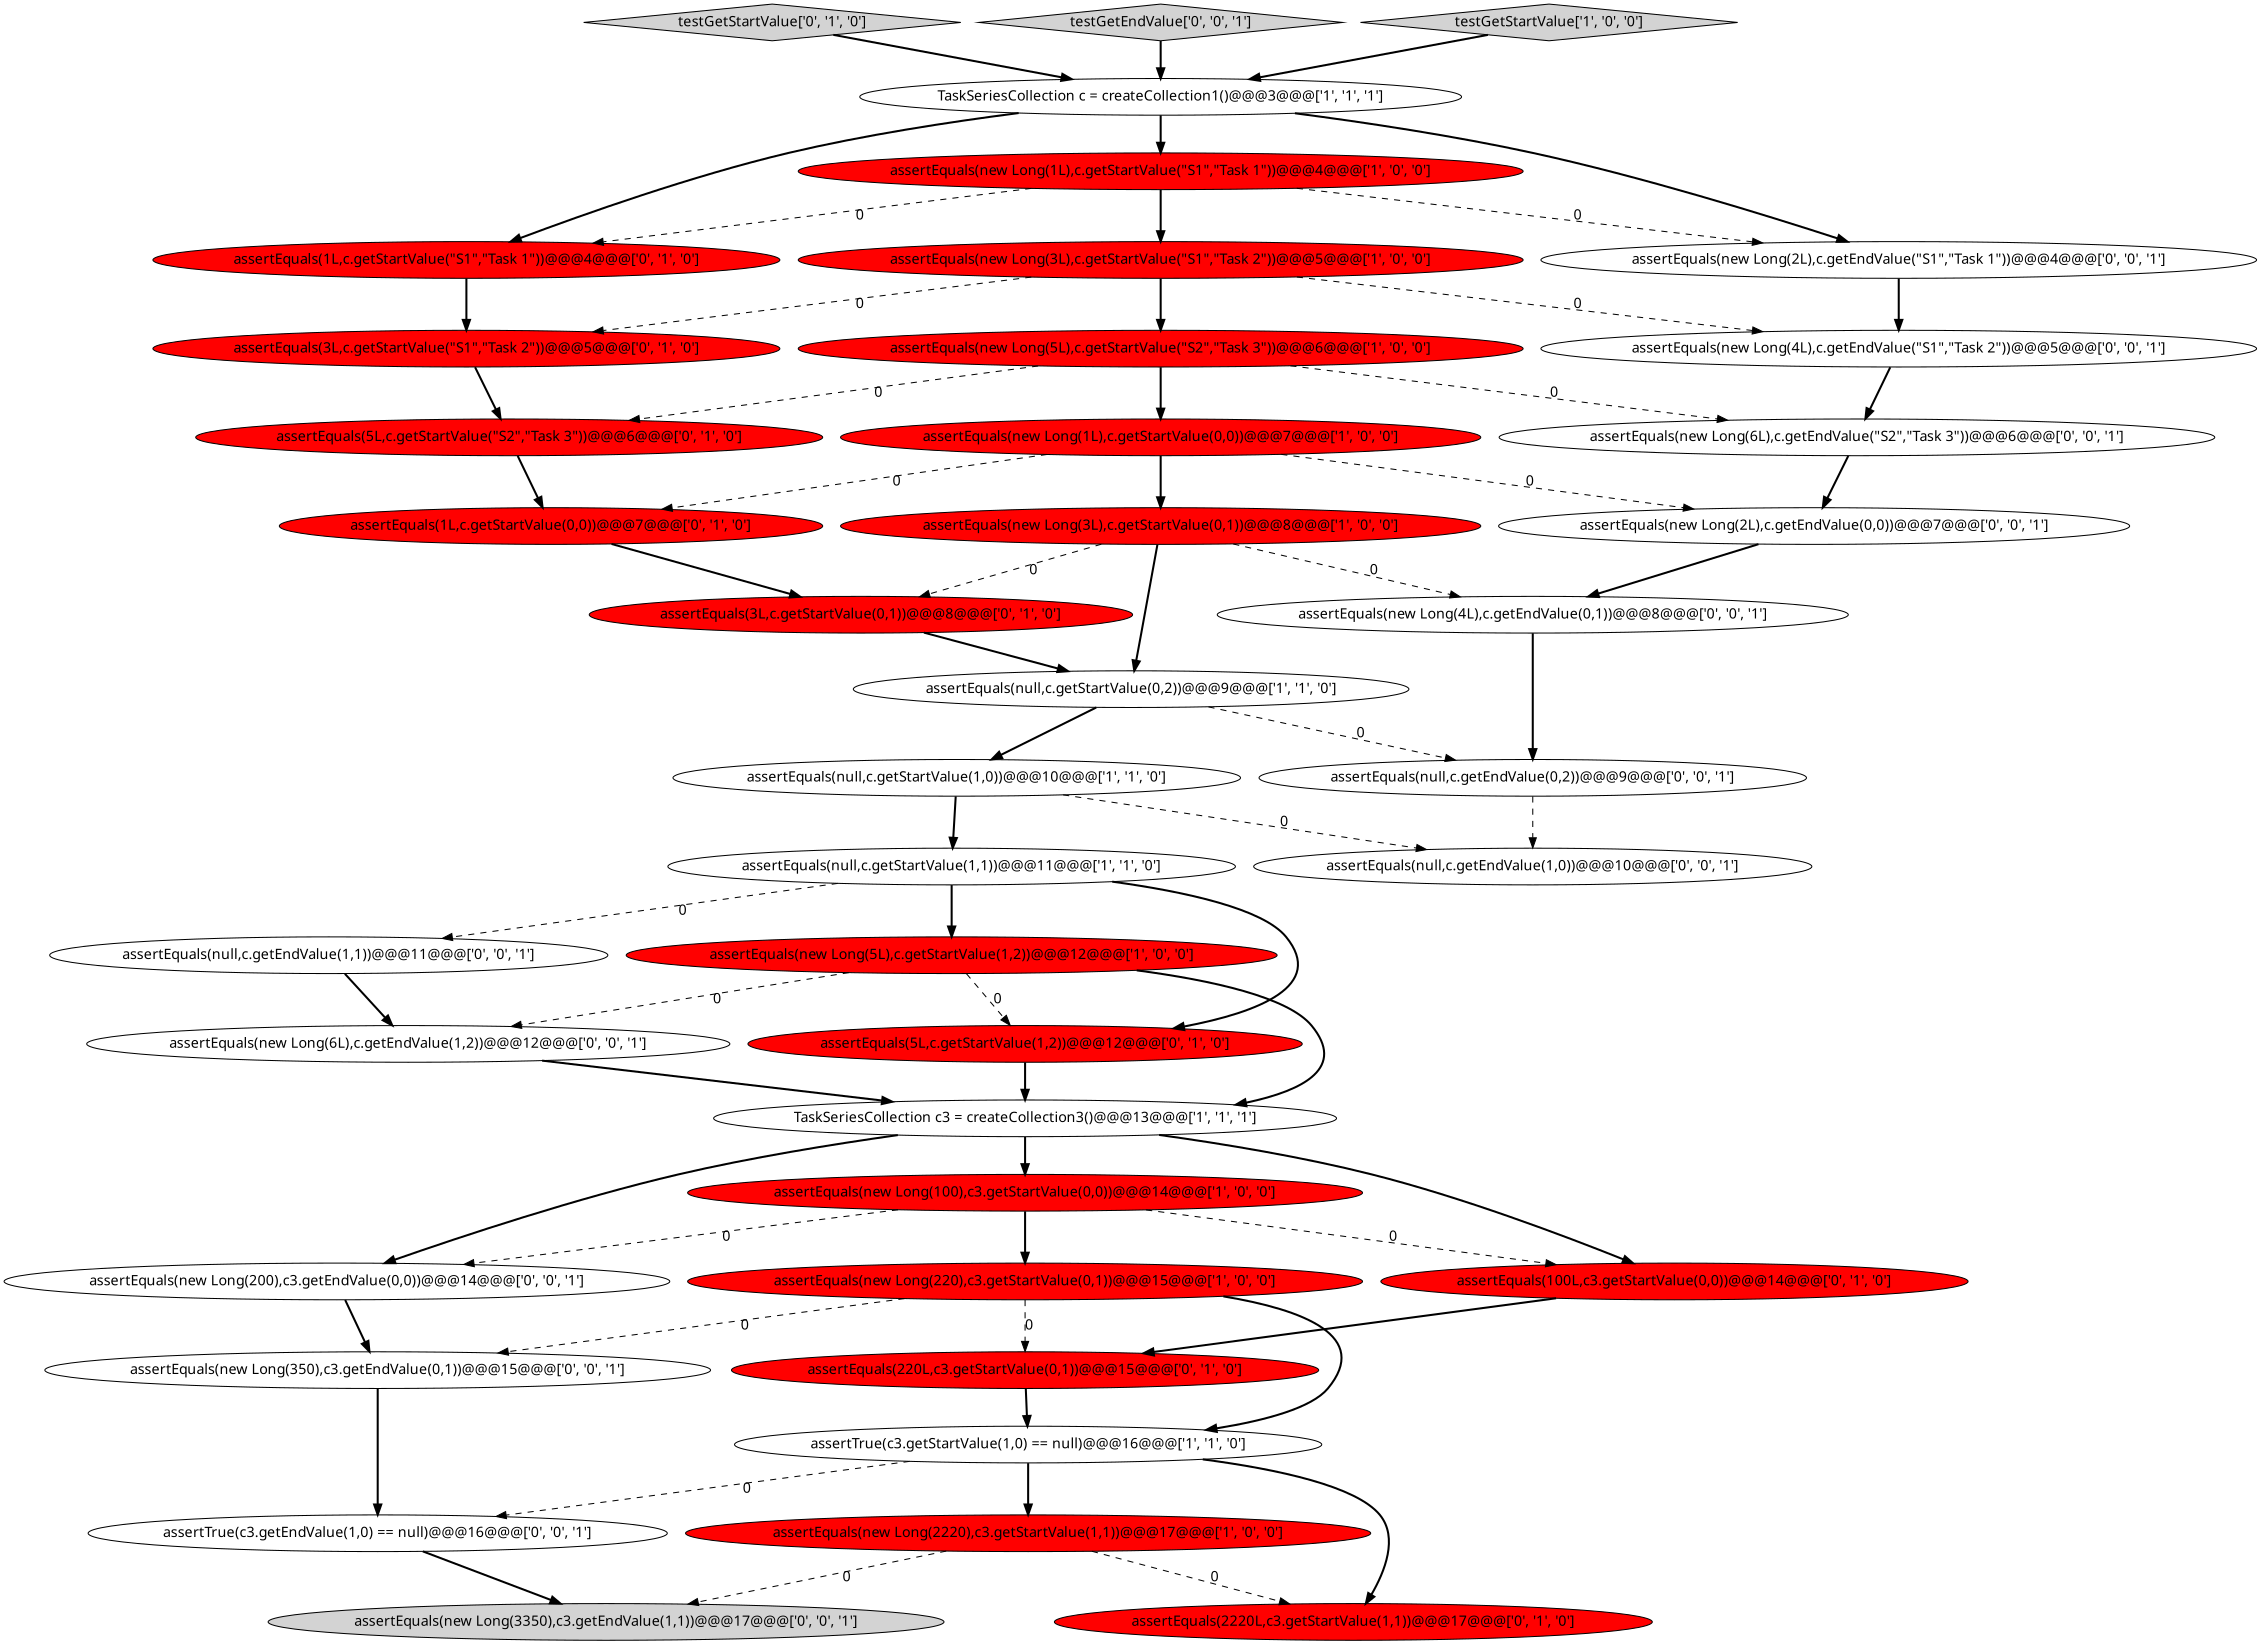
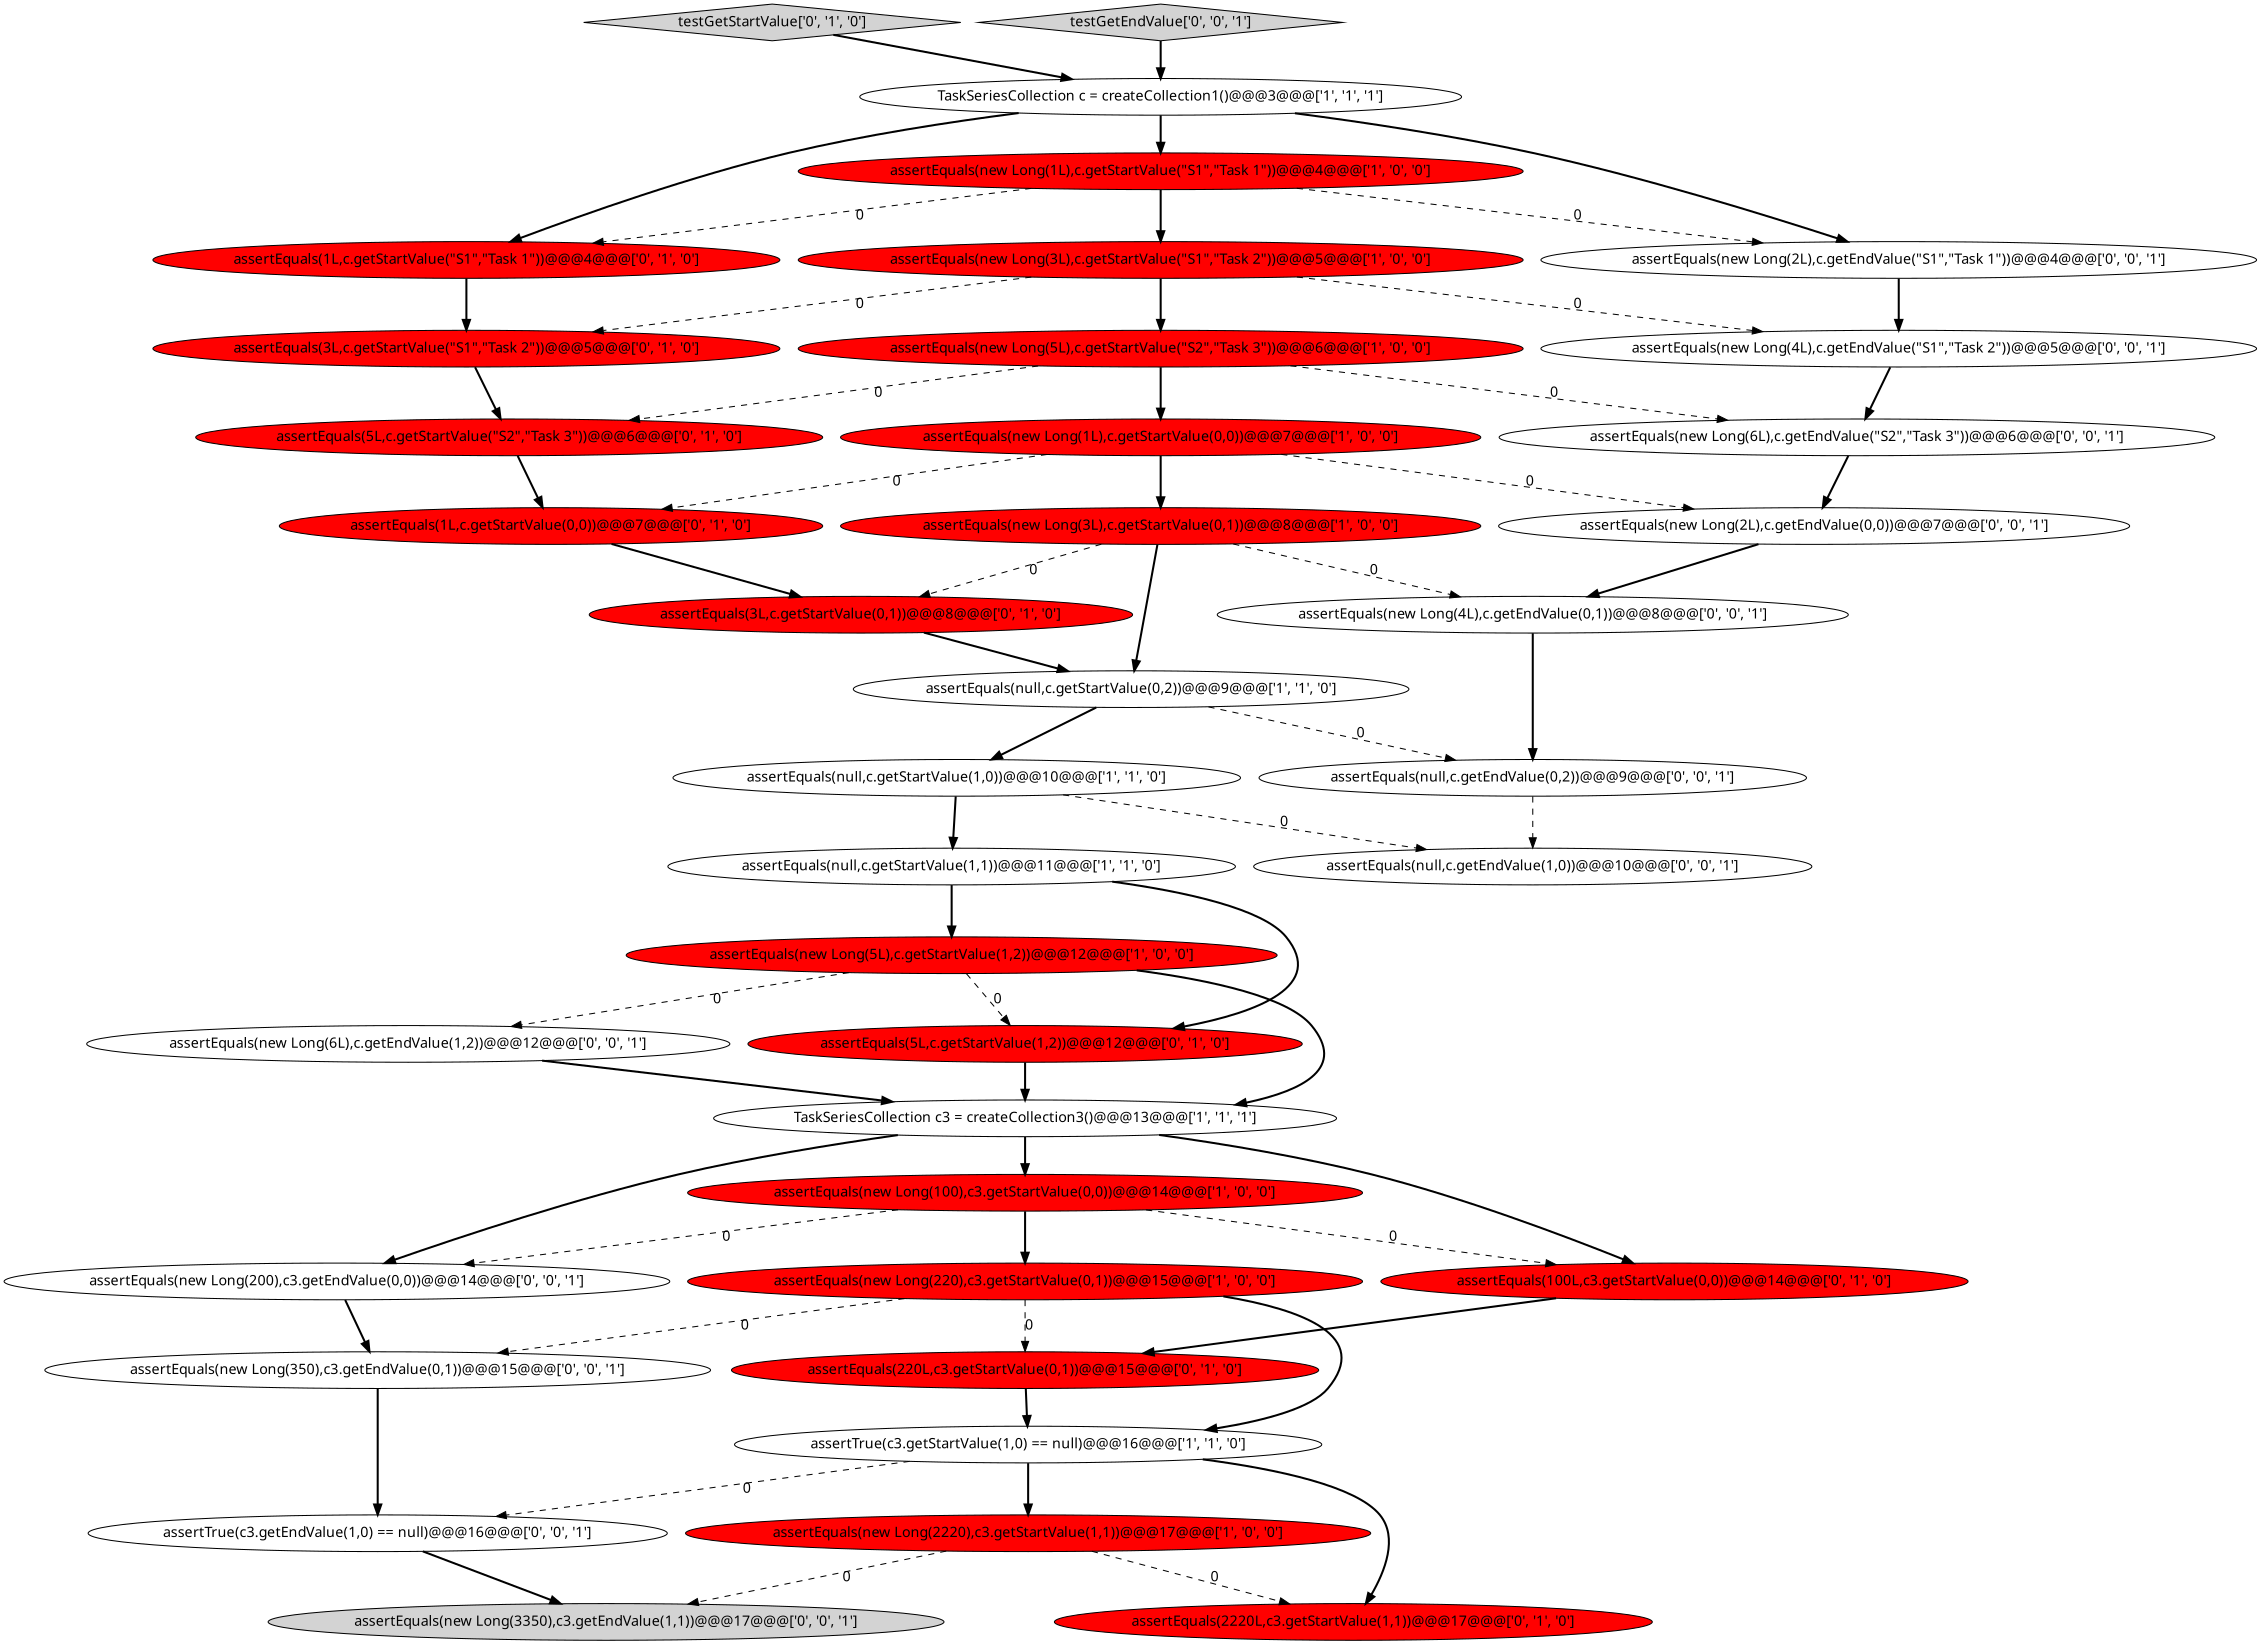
node "testGetStartValue['1', '0', '0']": removed
node "assertEquals(null,c.getEndValue(1,1))@@@11@@@['0', '0', '1']": removed
